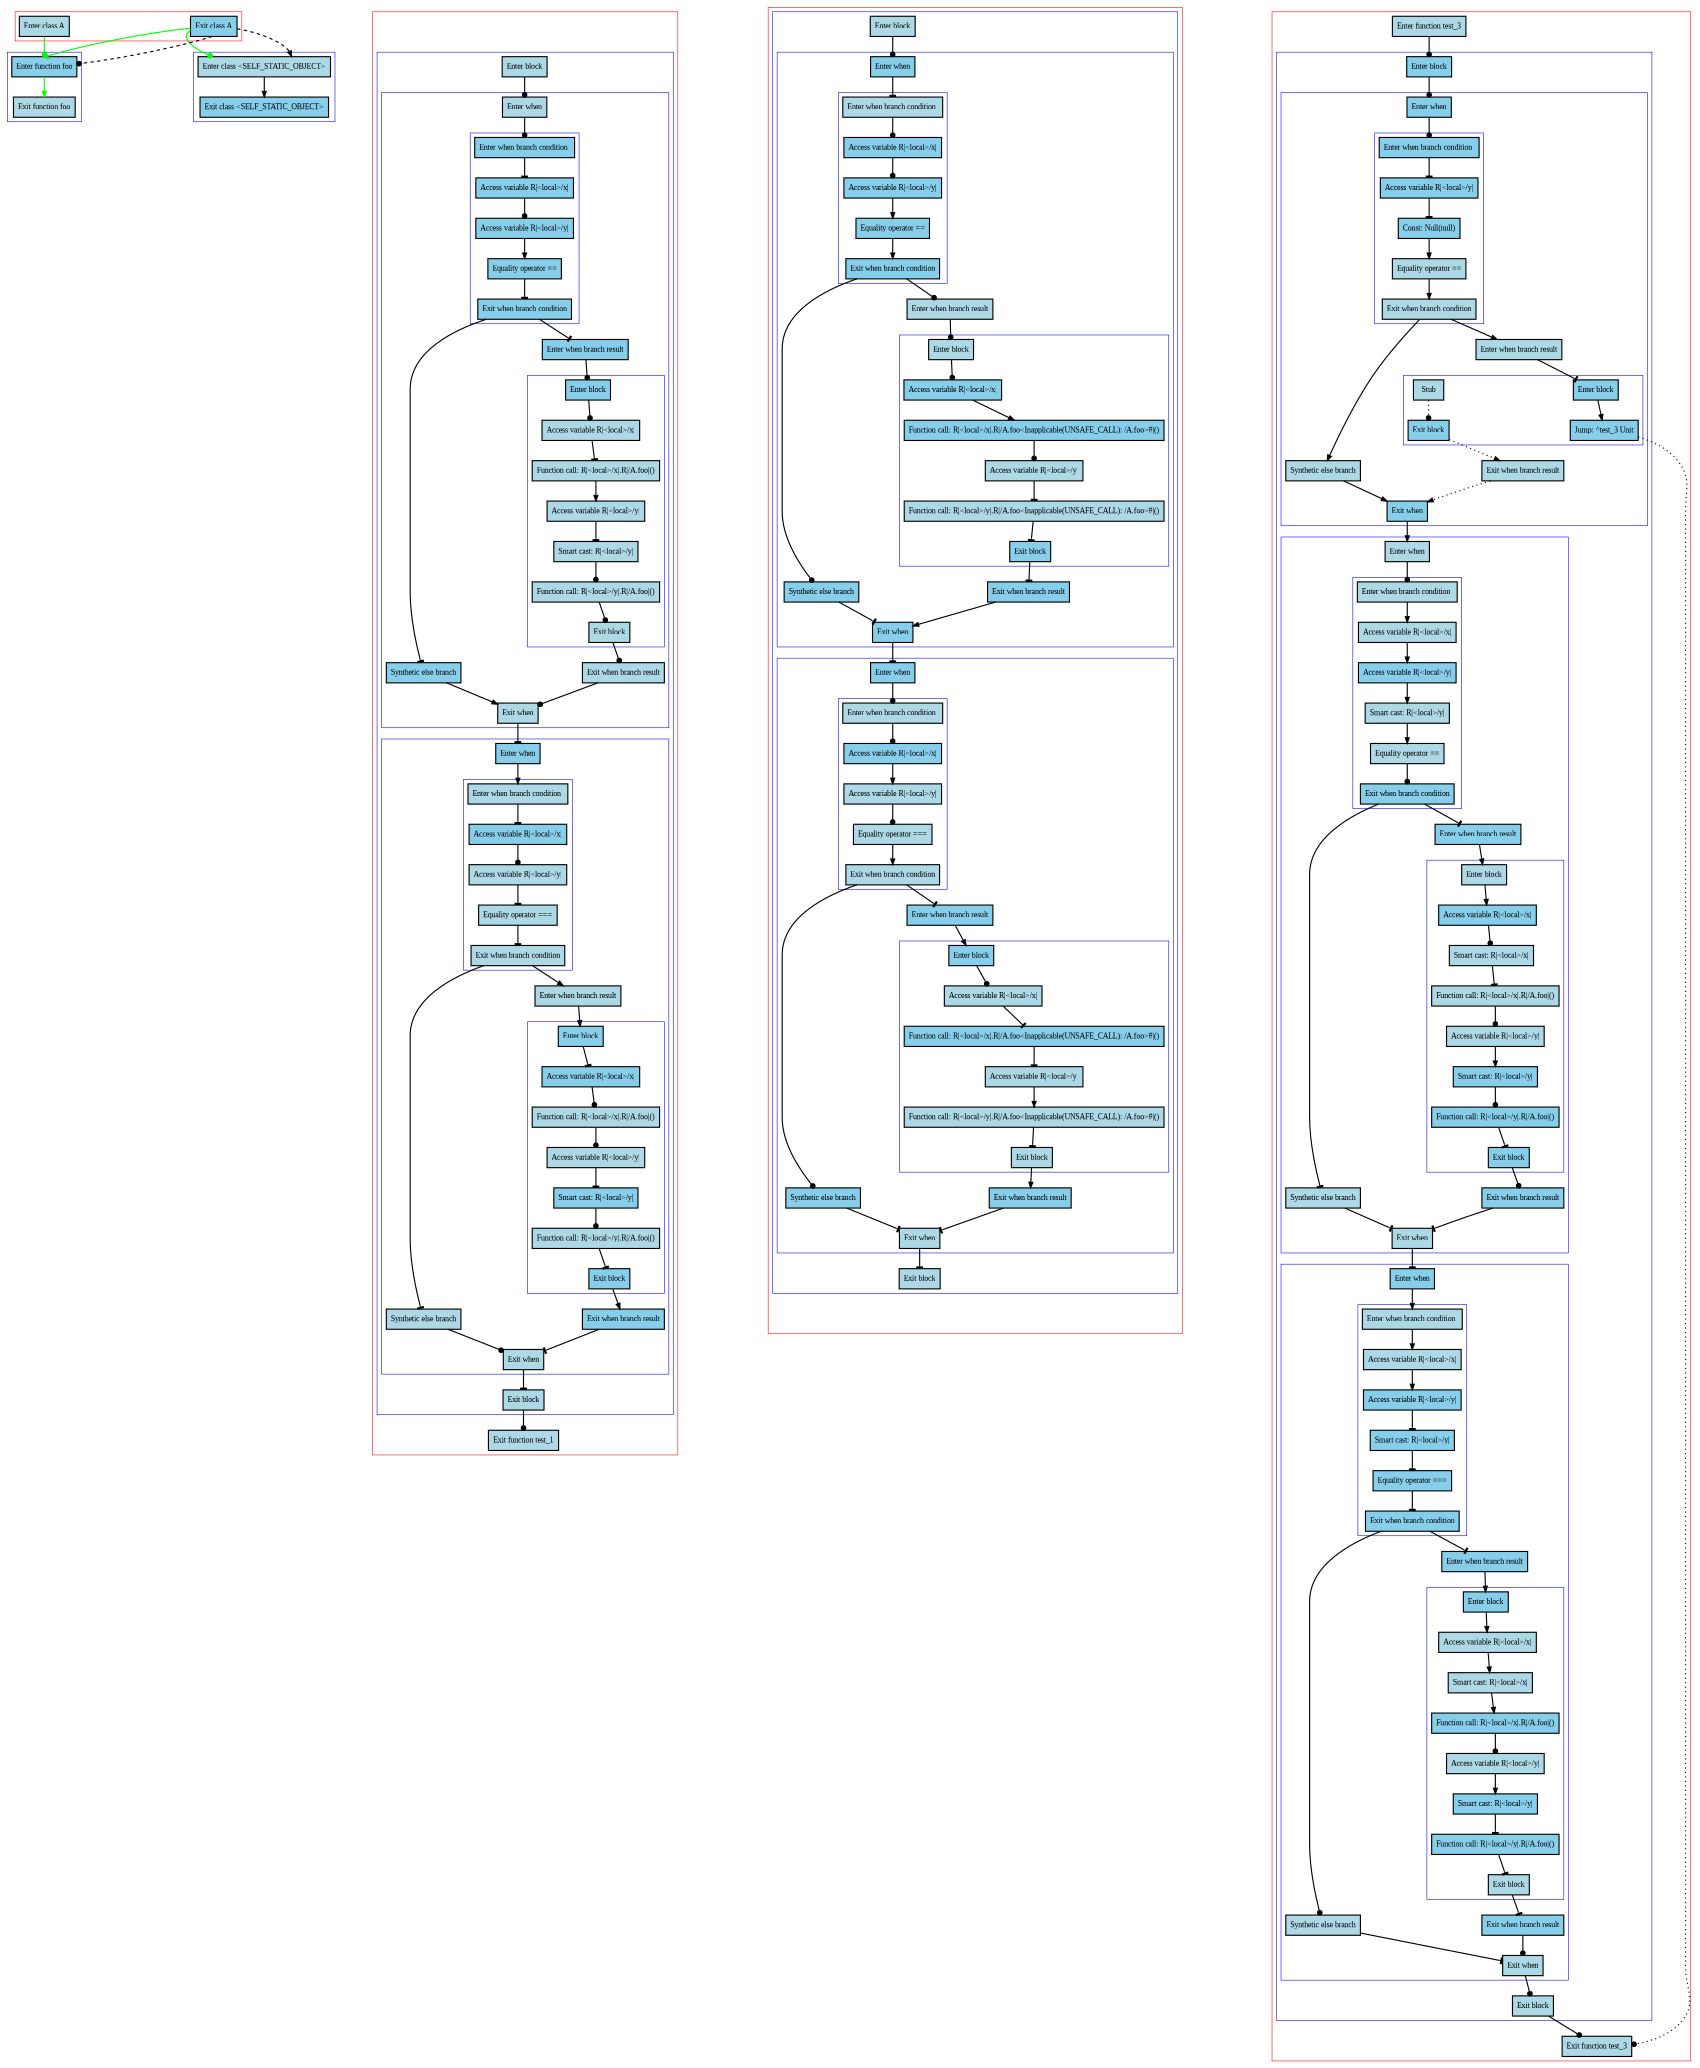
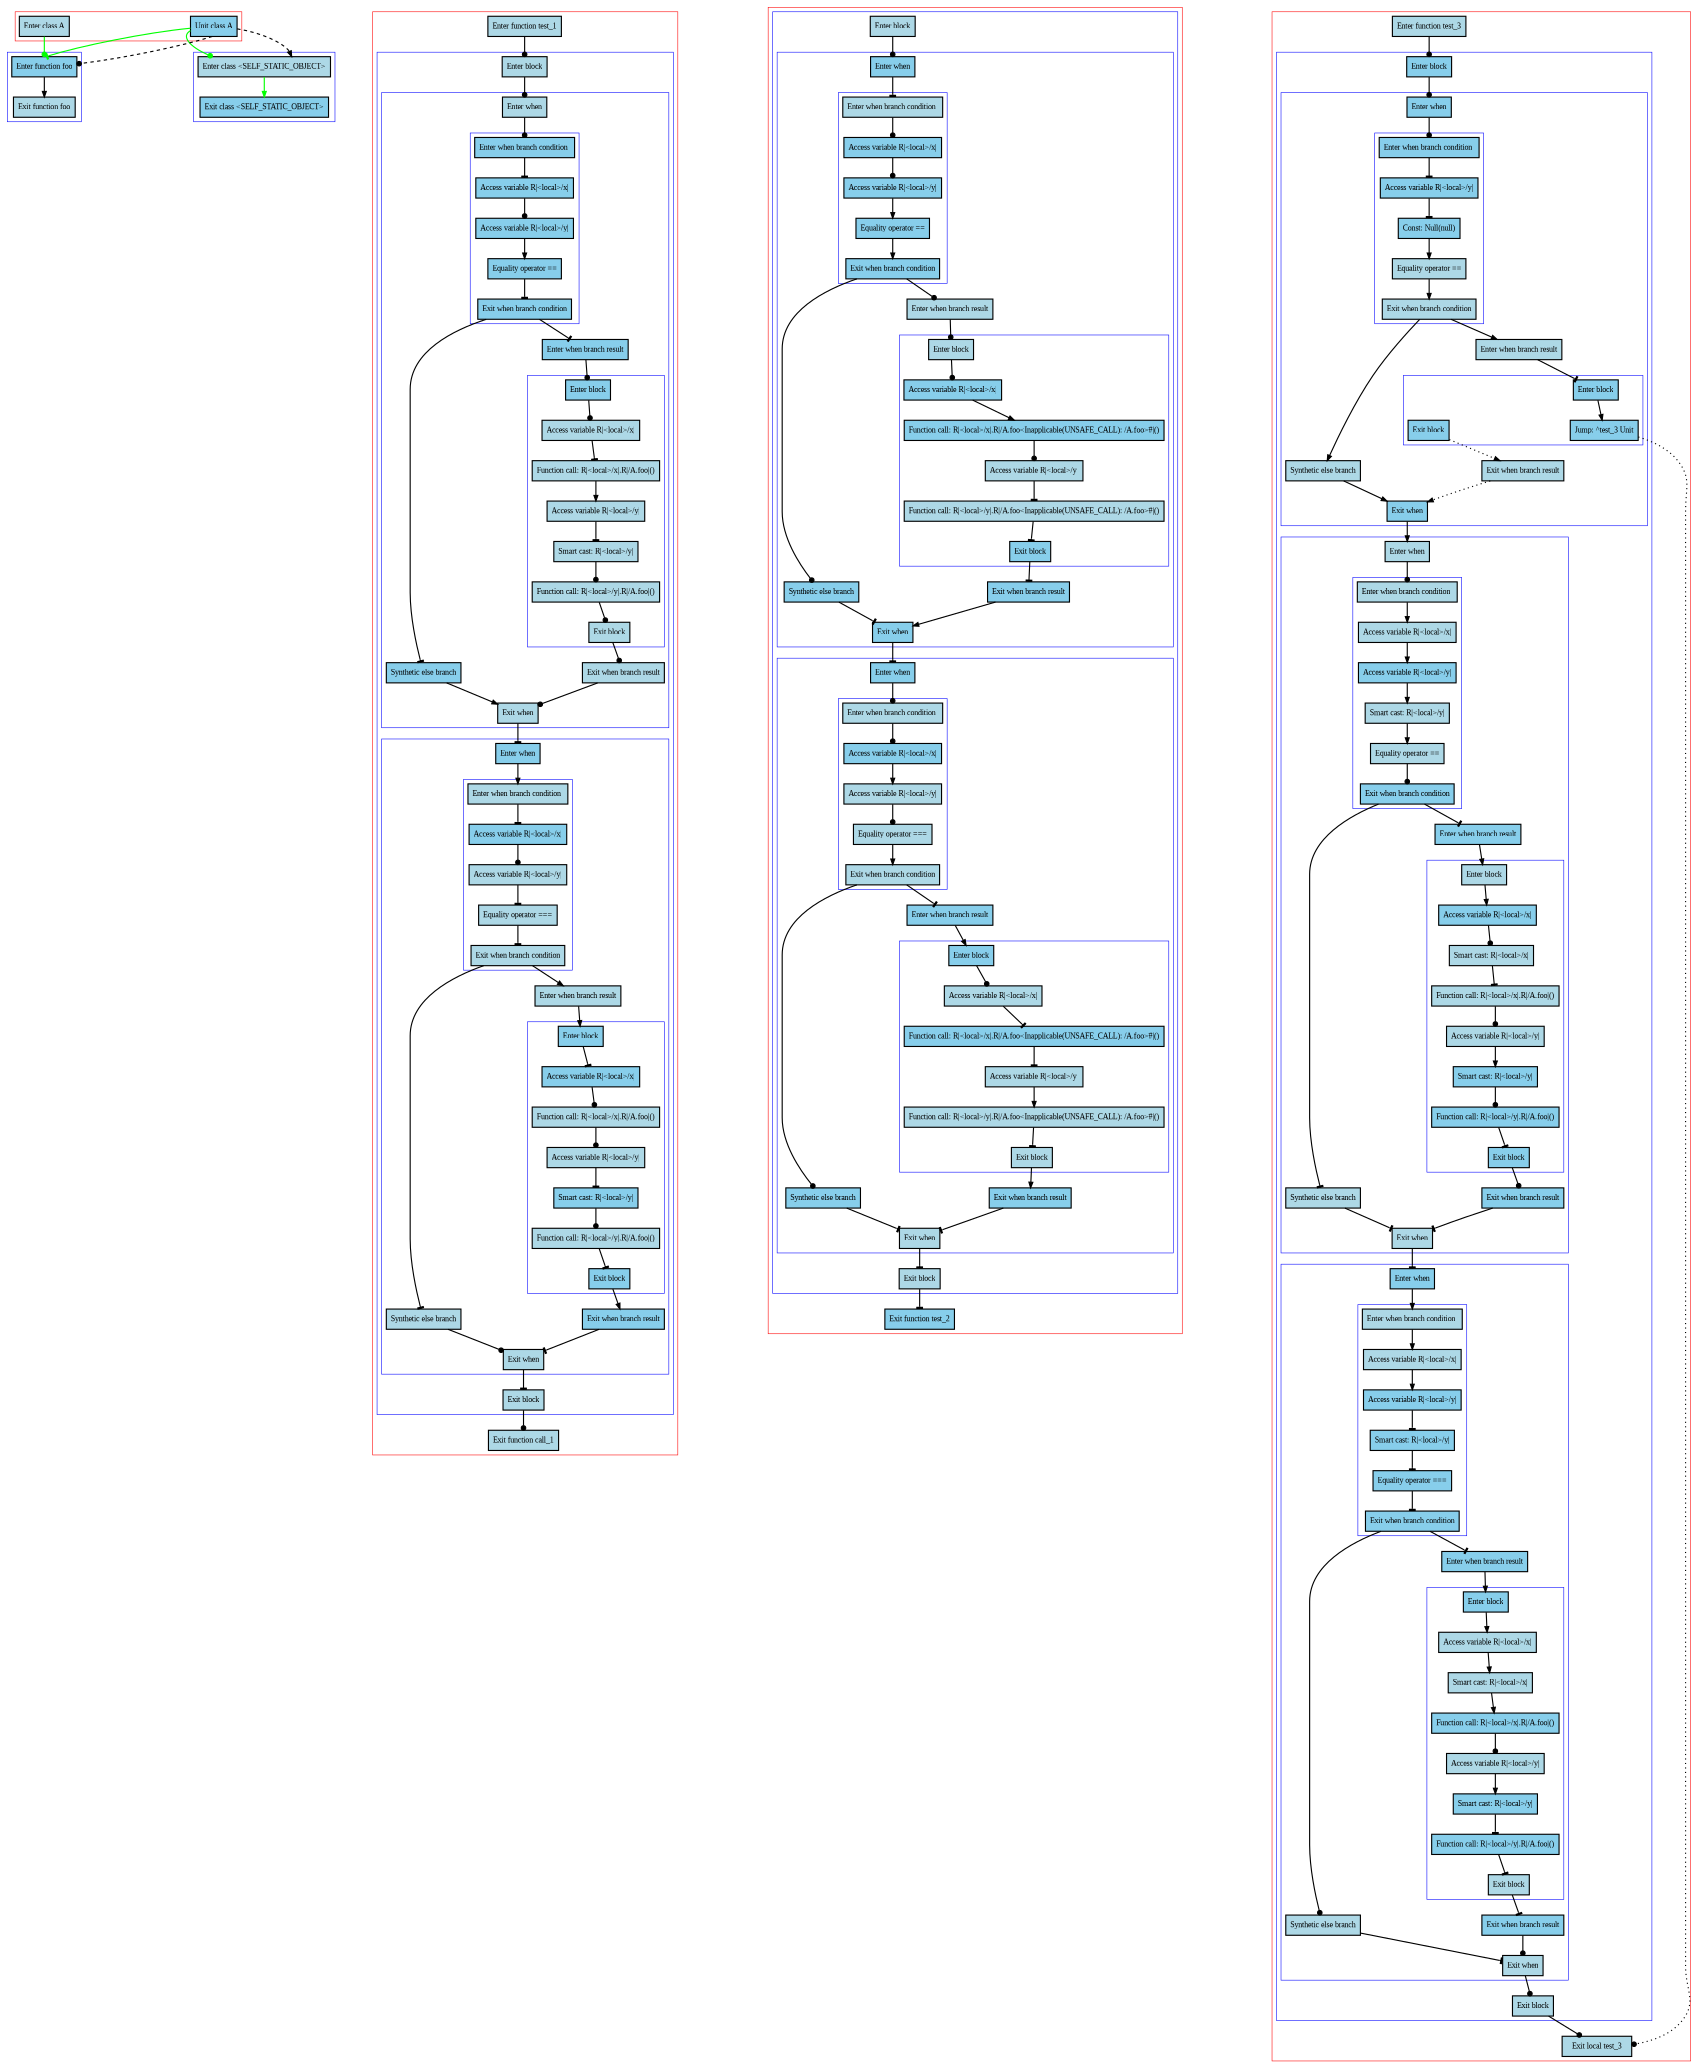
node "Exit class A": label "Exit class A" -> "Unit class A"
node "Enter function test_1": added
edge "Enter function foo" -> "Exit function foo": color green -> black
edge "Enter class <SELF_STATIC_OBJECT>" -> "Exit class <SELF_STATIC_OBJECT>": color black -> green
node "Stub": removed
node "Exit function test_2": added
node "Exit function test_1": label "Exit function test_1" -> "Exit function call_1"
node "Exit function test_3": label "Exit function test_3" -> "Exit local test_3"
